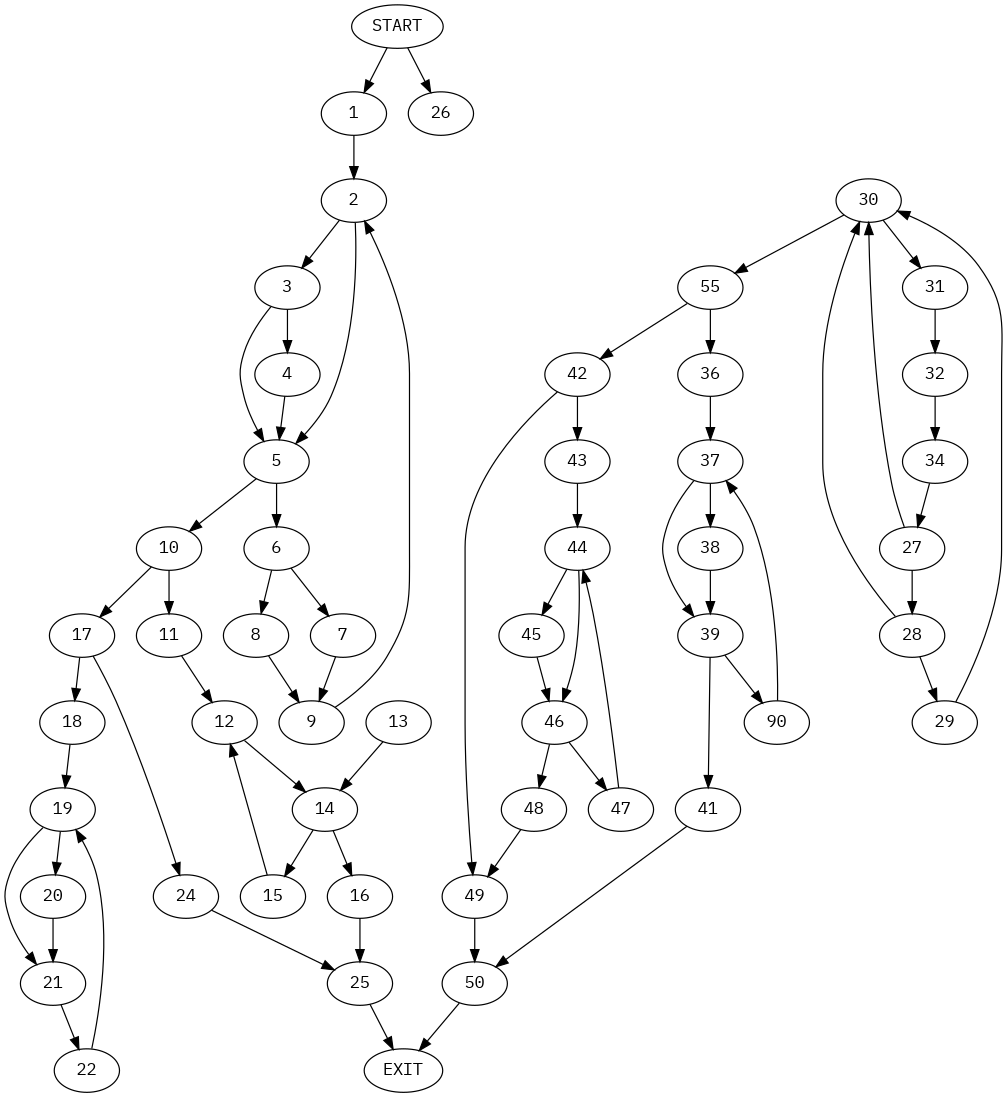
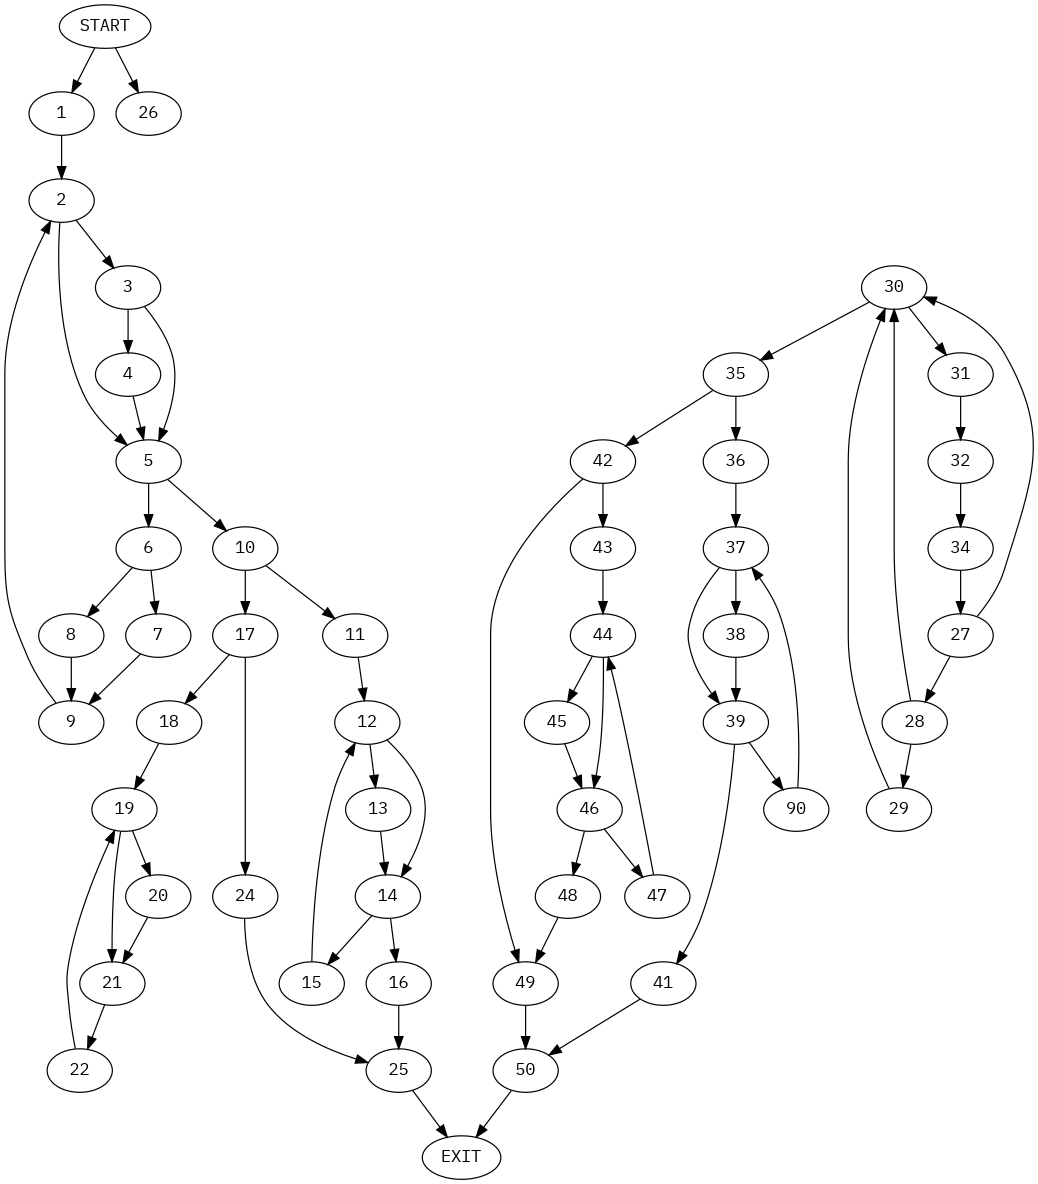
node "55": label "55" -> "35"
edge "12" -> "13": added
